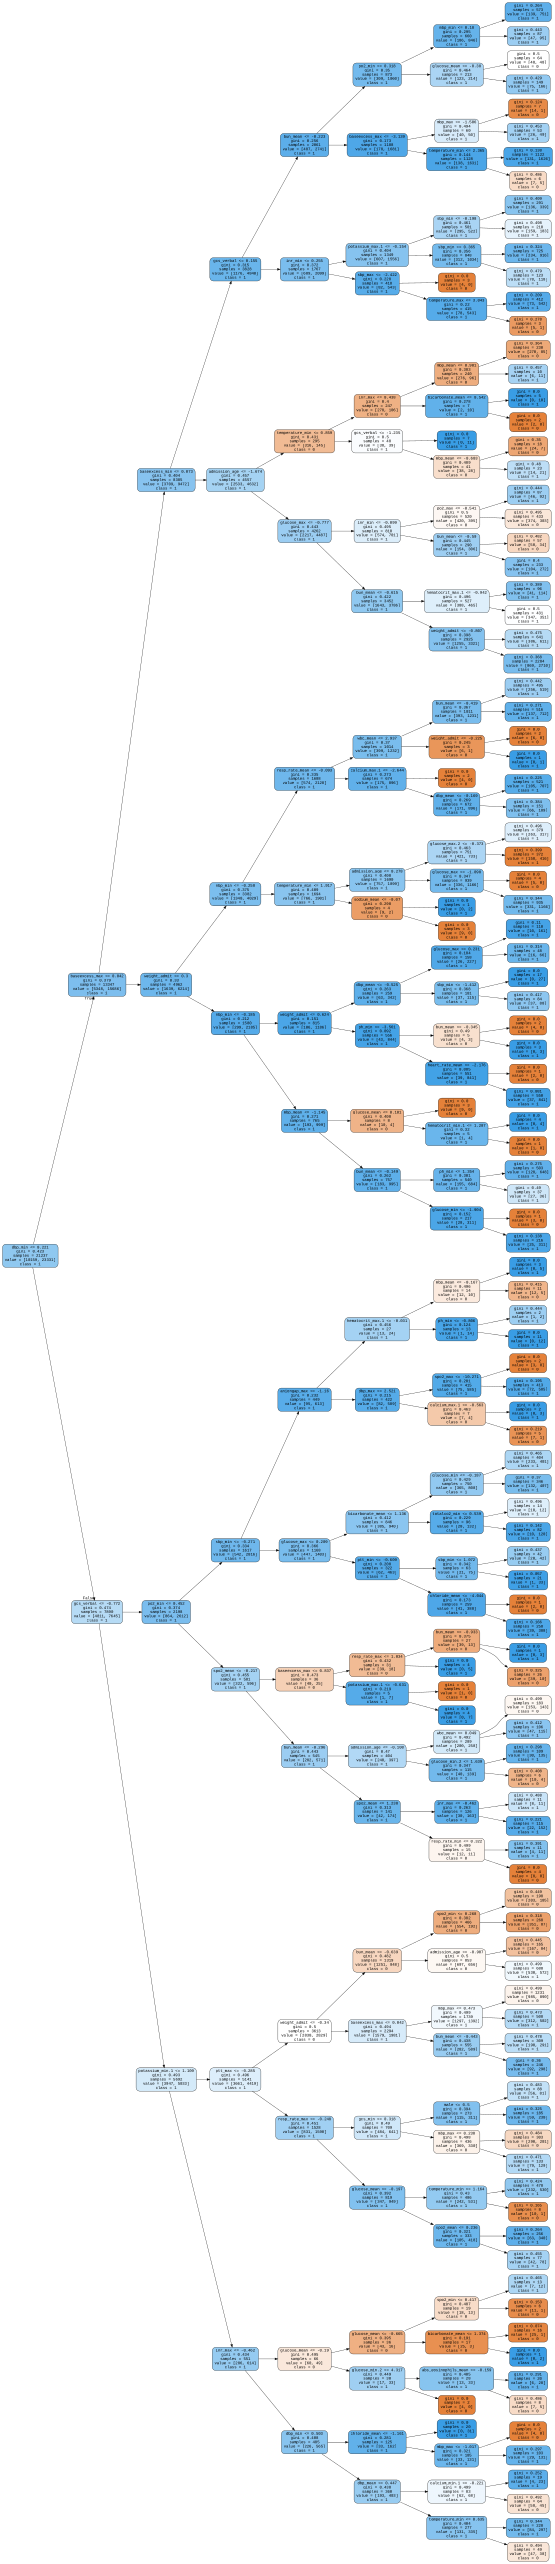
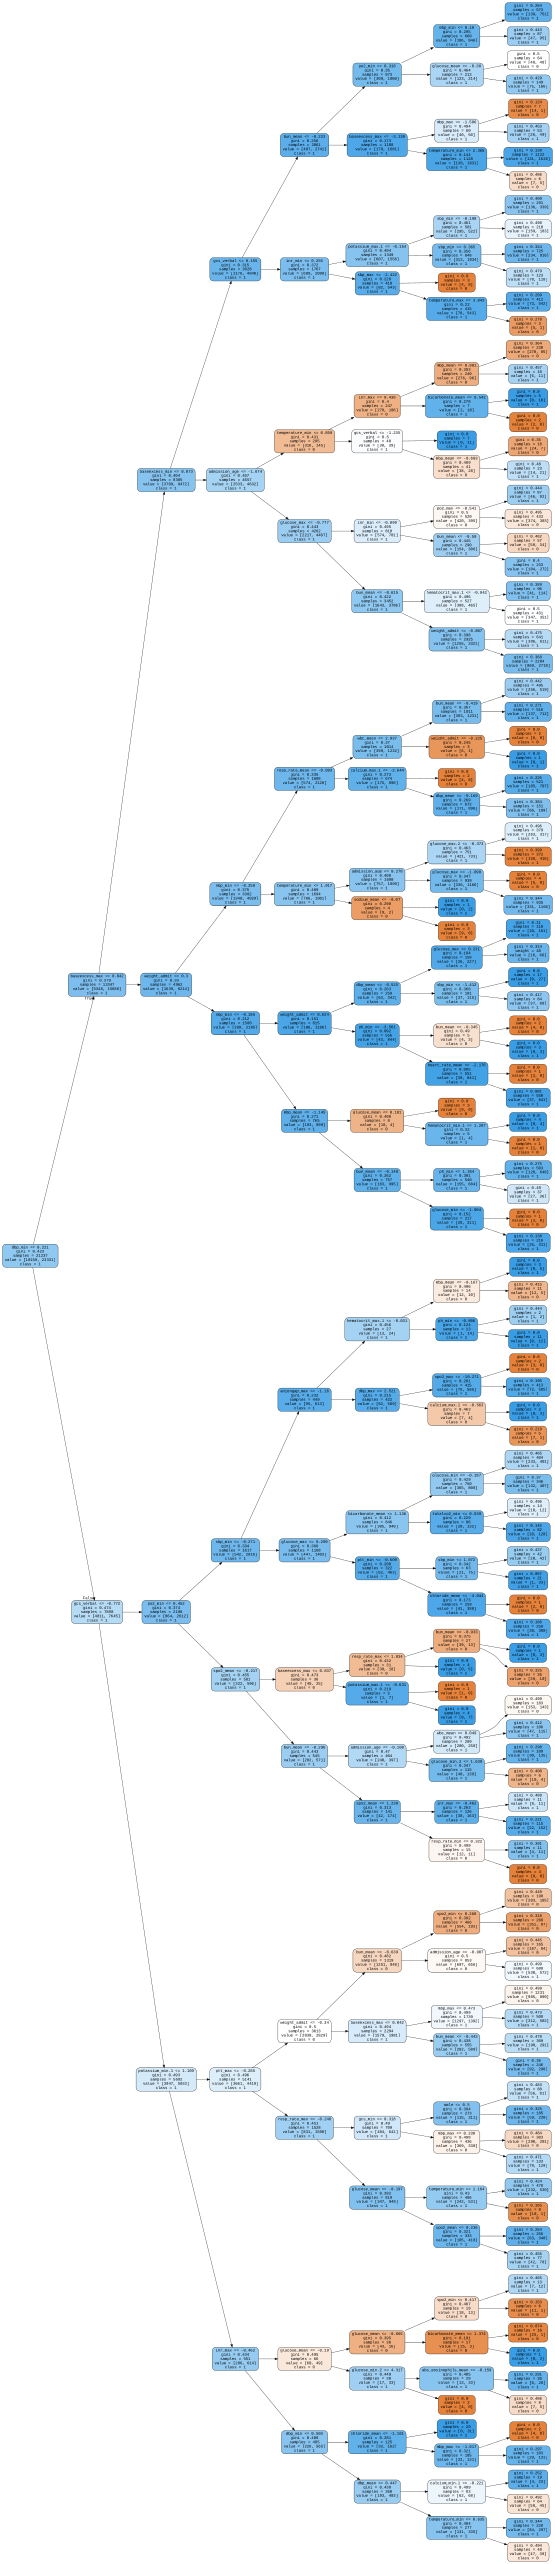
node "gini = 0.314 samples = 48 value = [16, 66] class = 1": label "gini = 0.314 samples = 48 value = [16, 66] class = 1" -> "gini = 0.314 weight = 48 value = [16, 66] class = 1"
